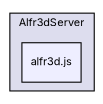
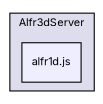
node "alfr3d.js": label "alfr3d.js" -> "alfr1d.js"
